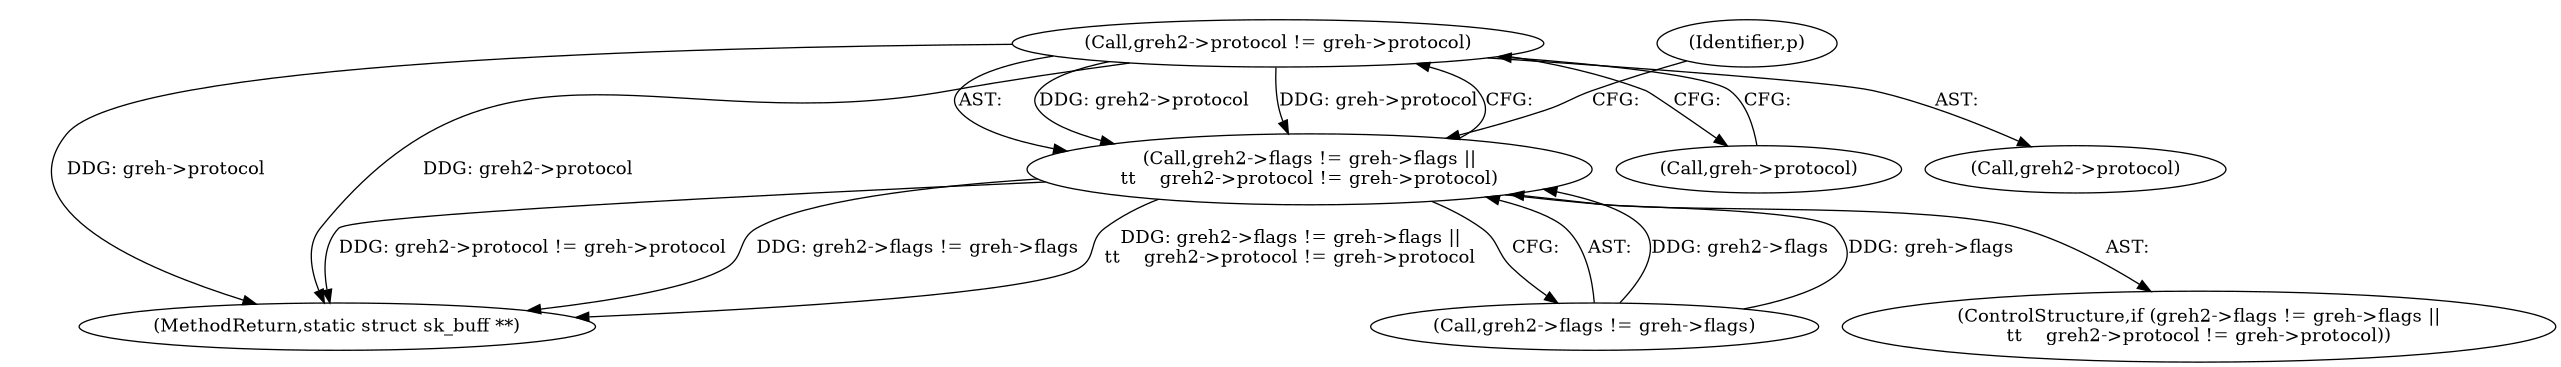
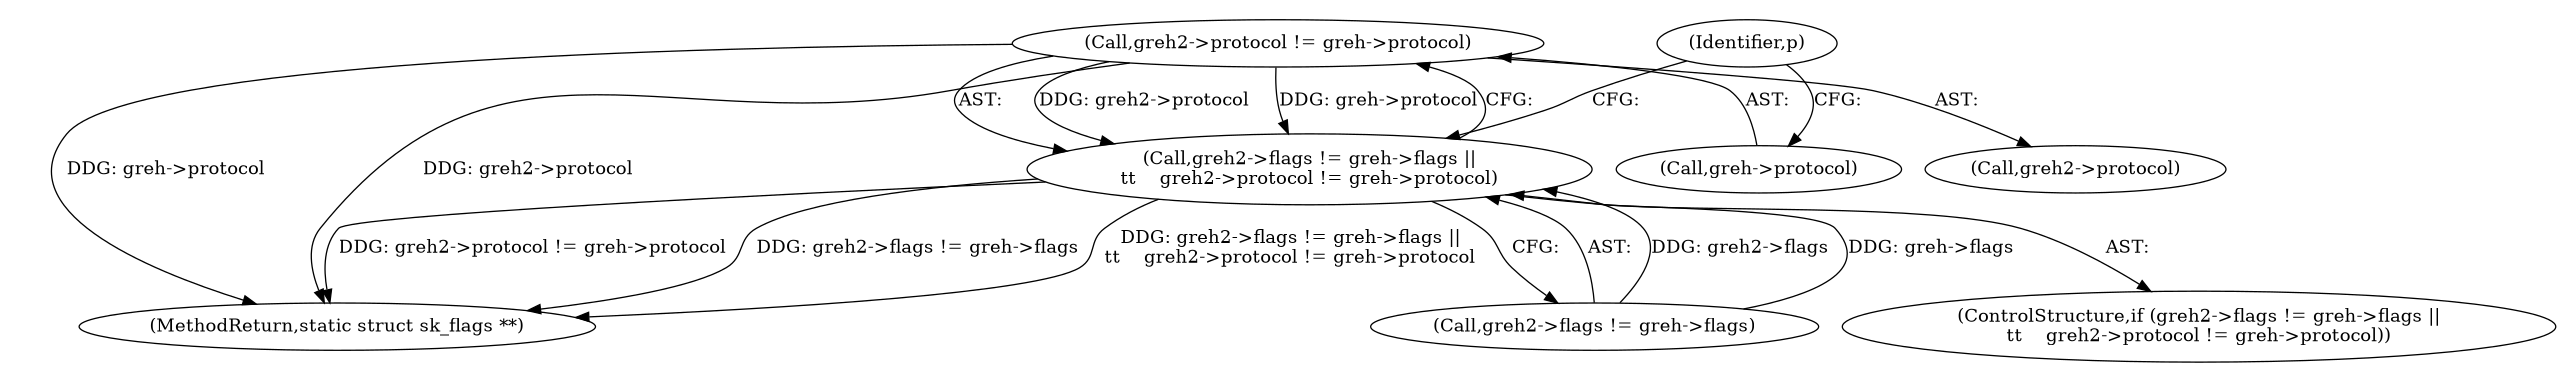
edge "(Call,greh2->protocol != greh->protocol)" -> "(Call,greh->protocol)": now "(Identifier,p)" -> "(Call,greh->protocol)"
edge "(Call,greh->protocol)" -> "(Call,greh2->protocol != greh->protocol)": label "CFG: " -> "AST: "
node "(MethodReturn,static struct sk_buff **)": label "(MethodReturn,static struct sk_buff **)" -> "(MethodReturn,static struct sk_flags **)"
